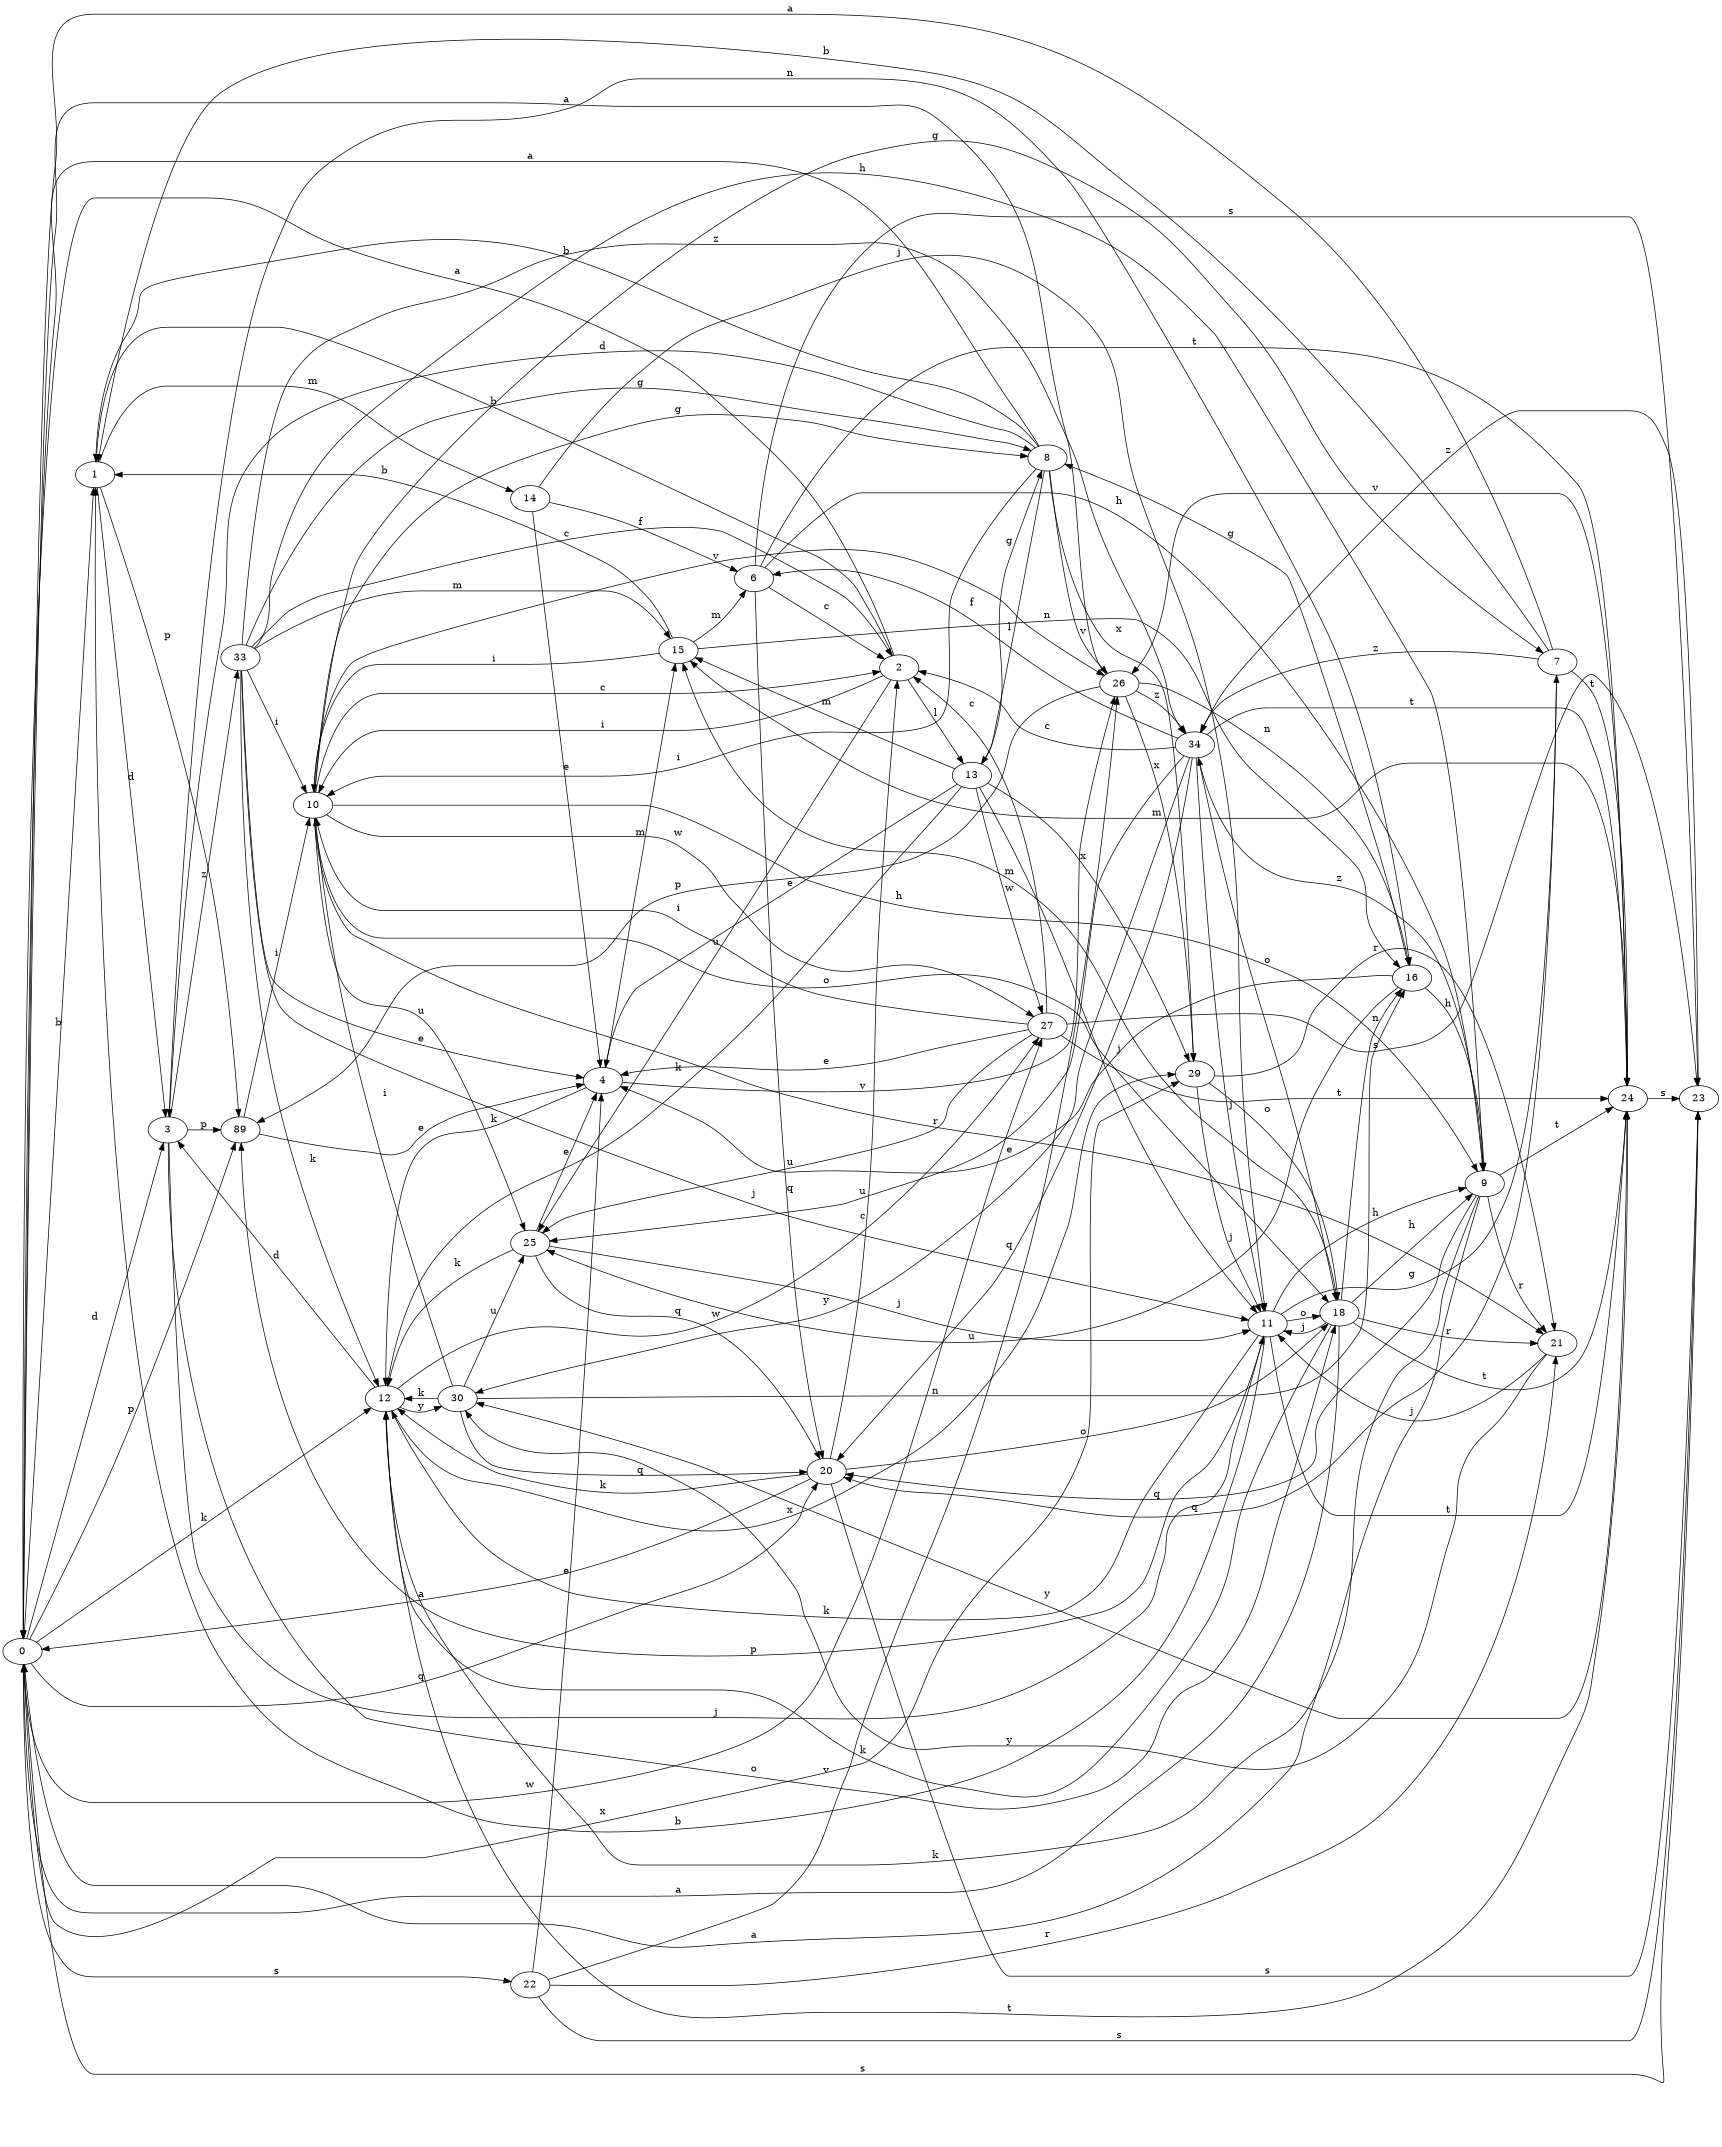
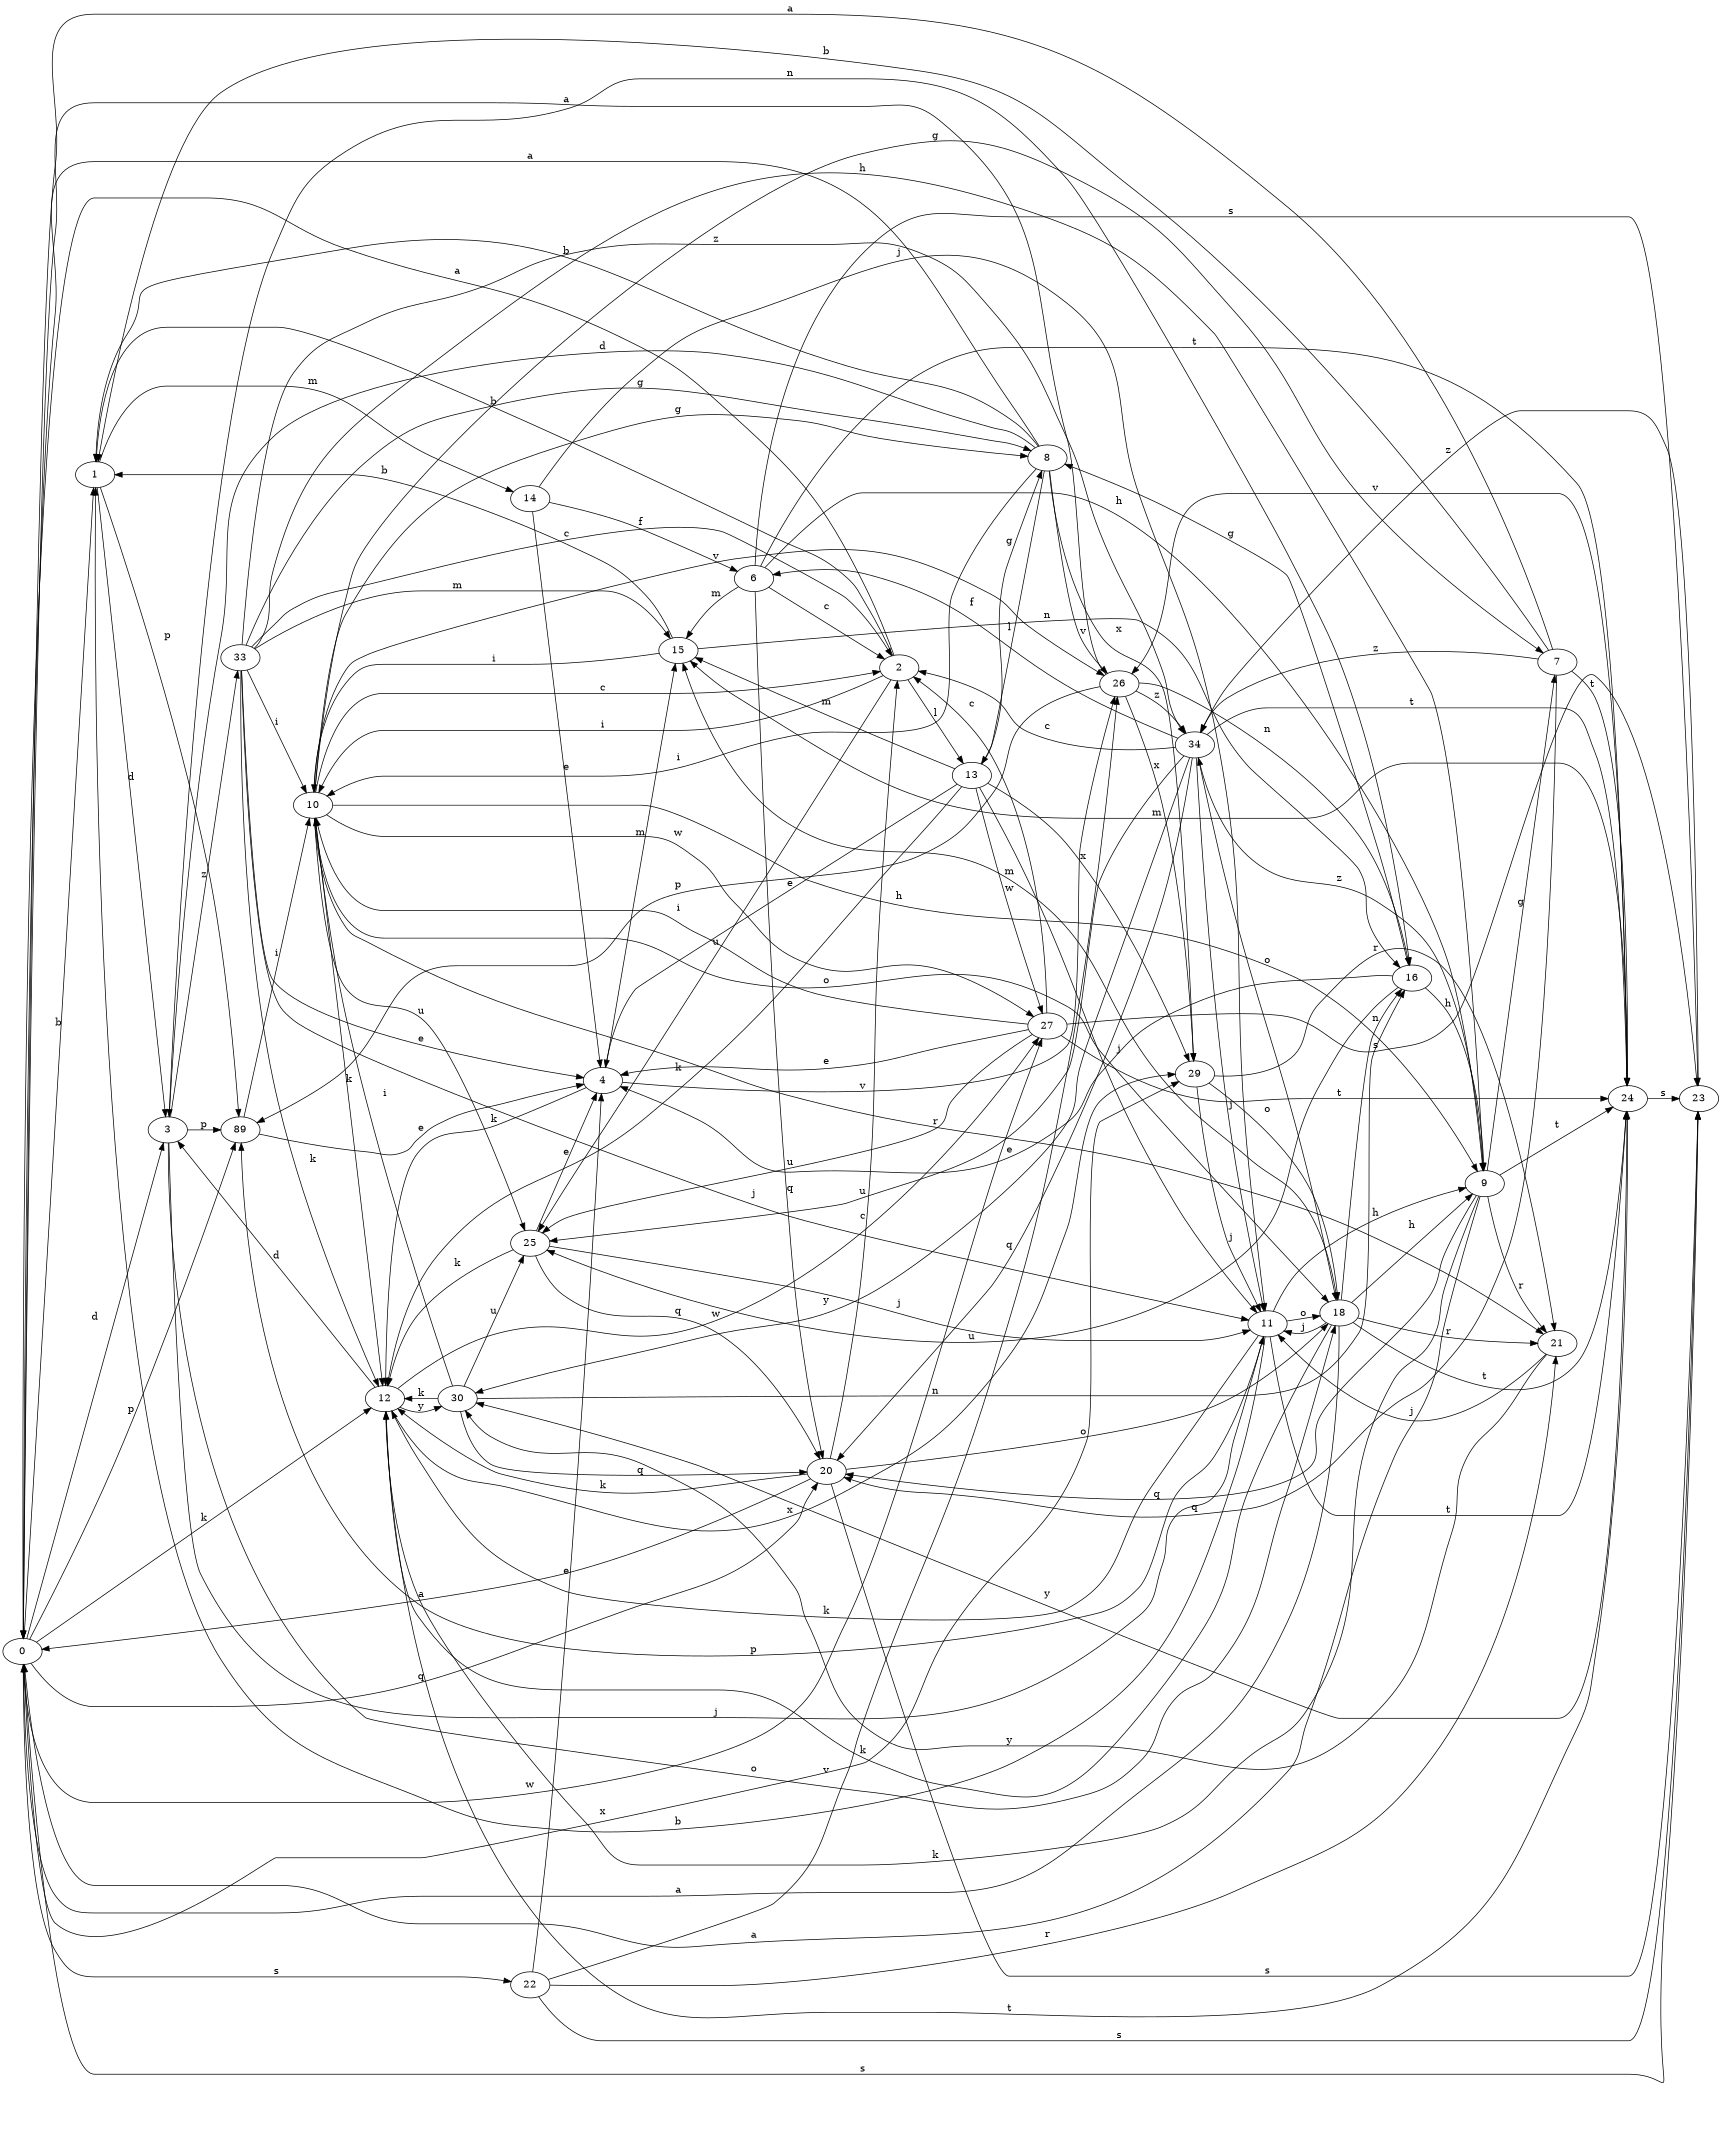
edge "15" -> "6": reversed
edge "10" -> "12": added, label "k"
edge "11" -> "7": now "9" -> "7"
